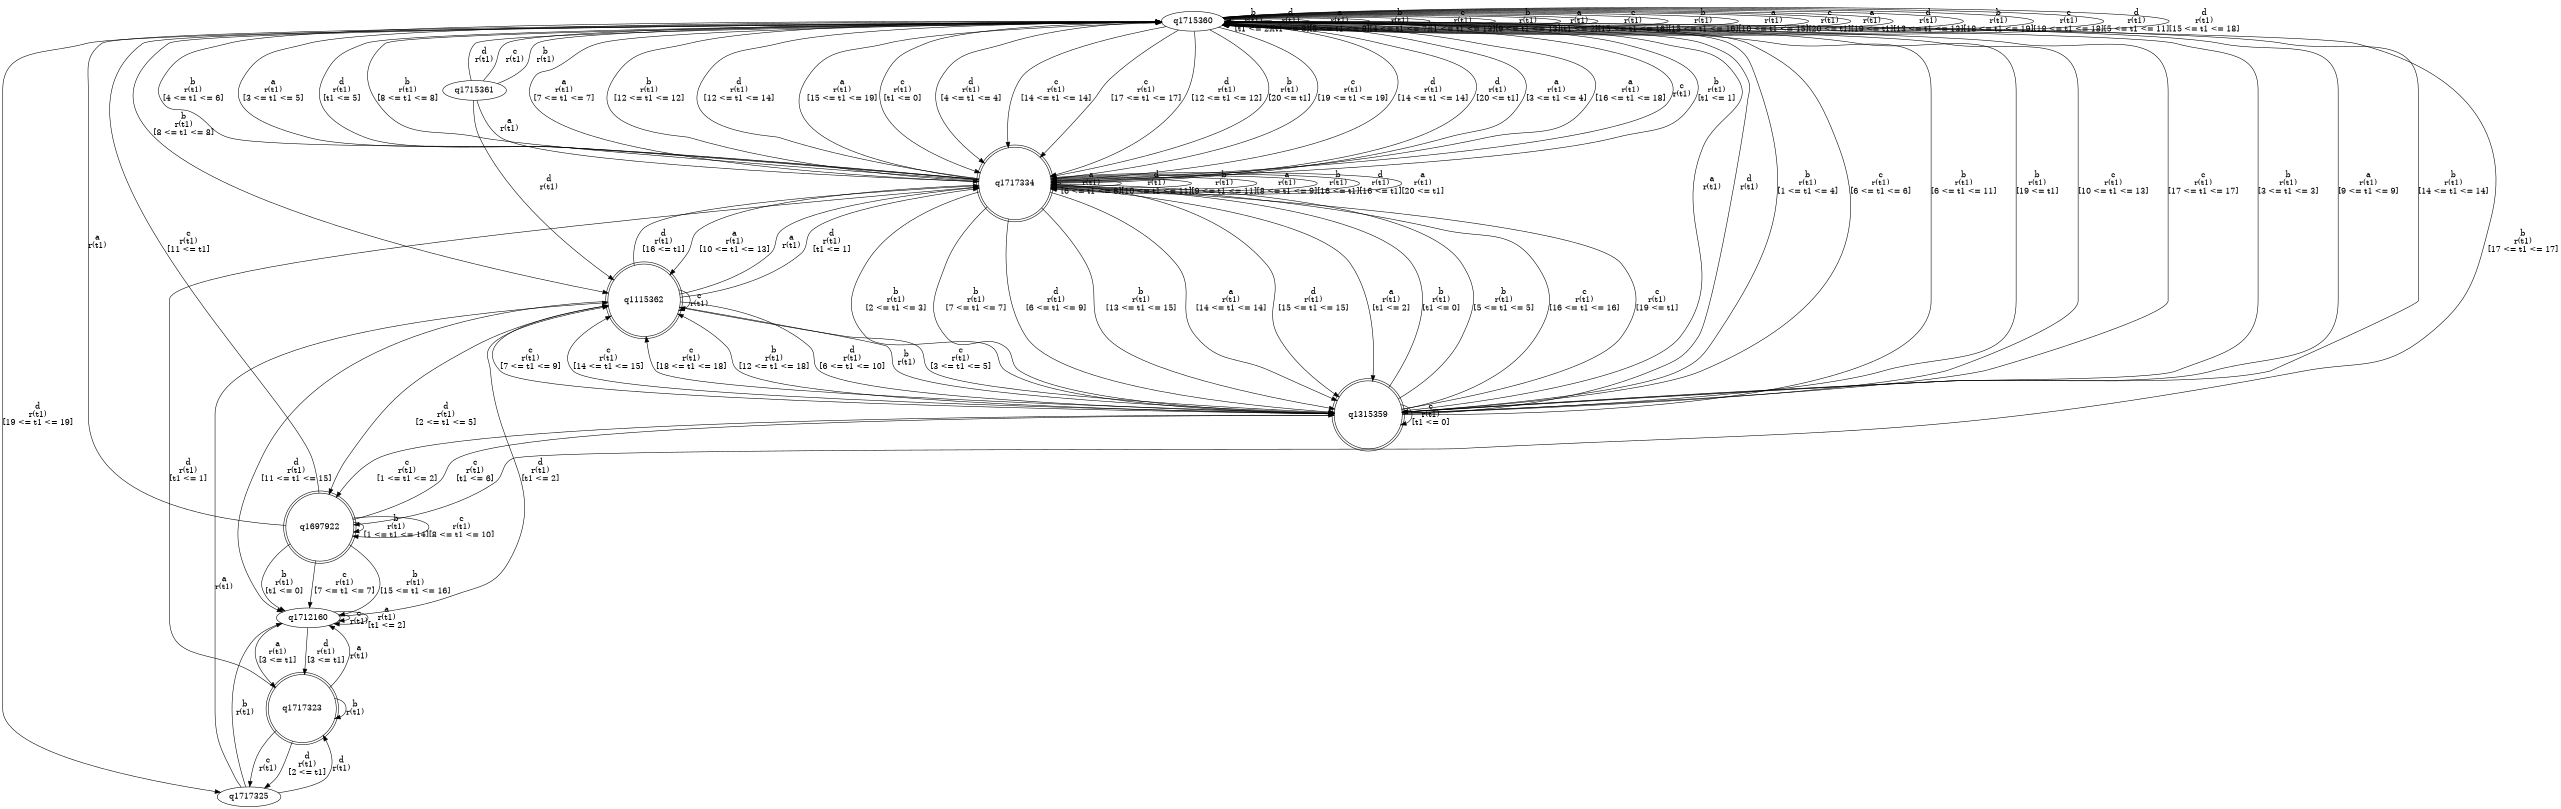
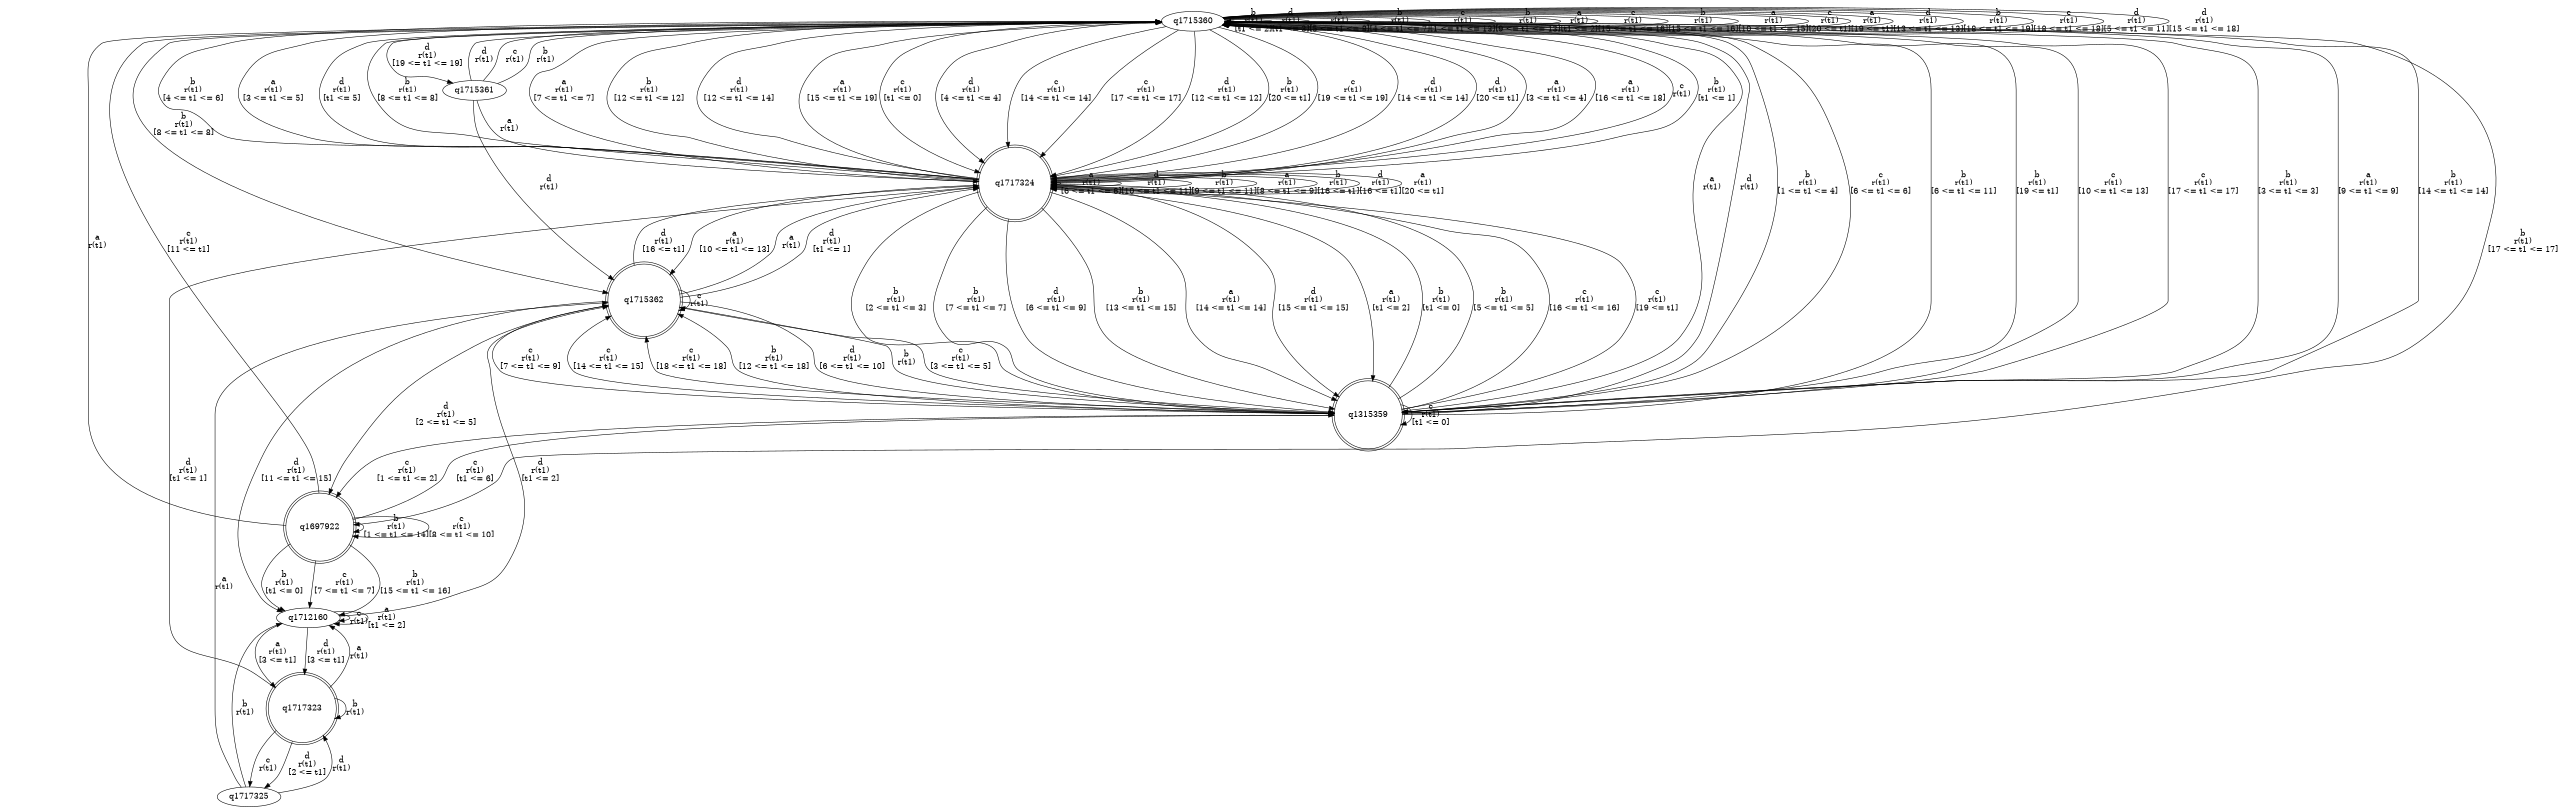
edge "q1715360" -> "q1717325": now "q1715360" -> "q1715361"
node "q1717334": label "q1717334" -> "q1717324"
node "q1115362": label "q1115362" -> "q1715362"
